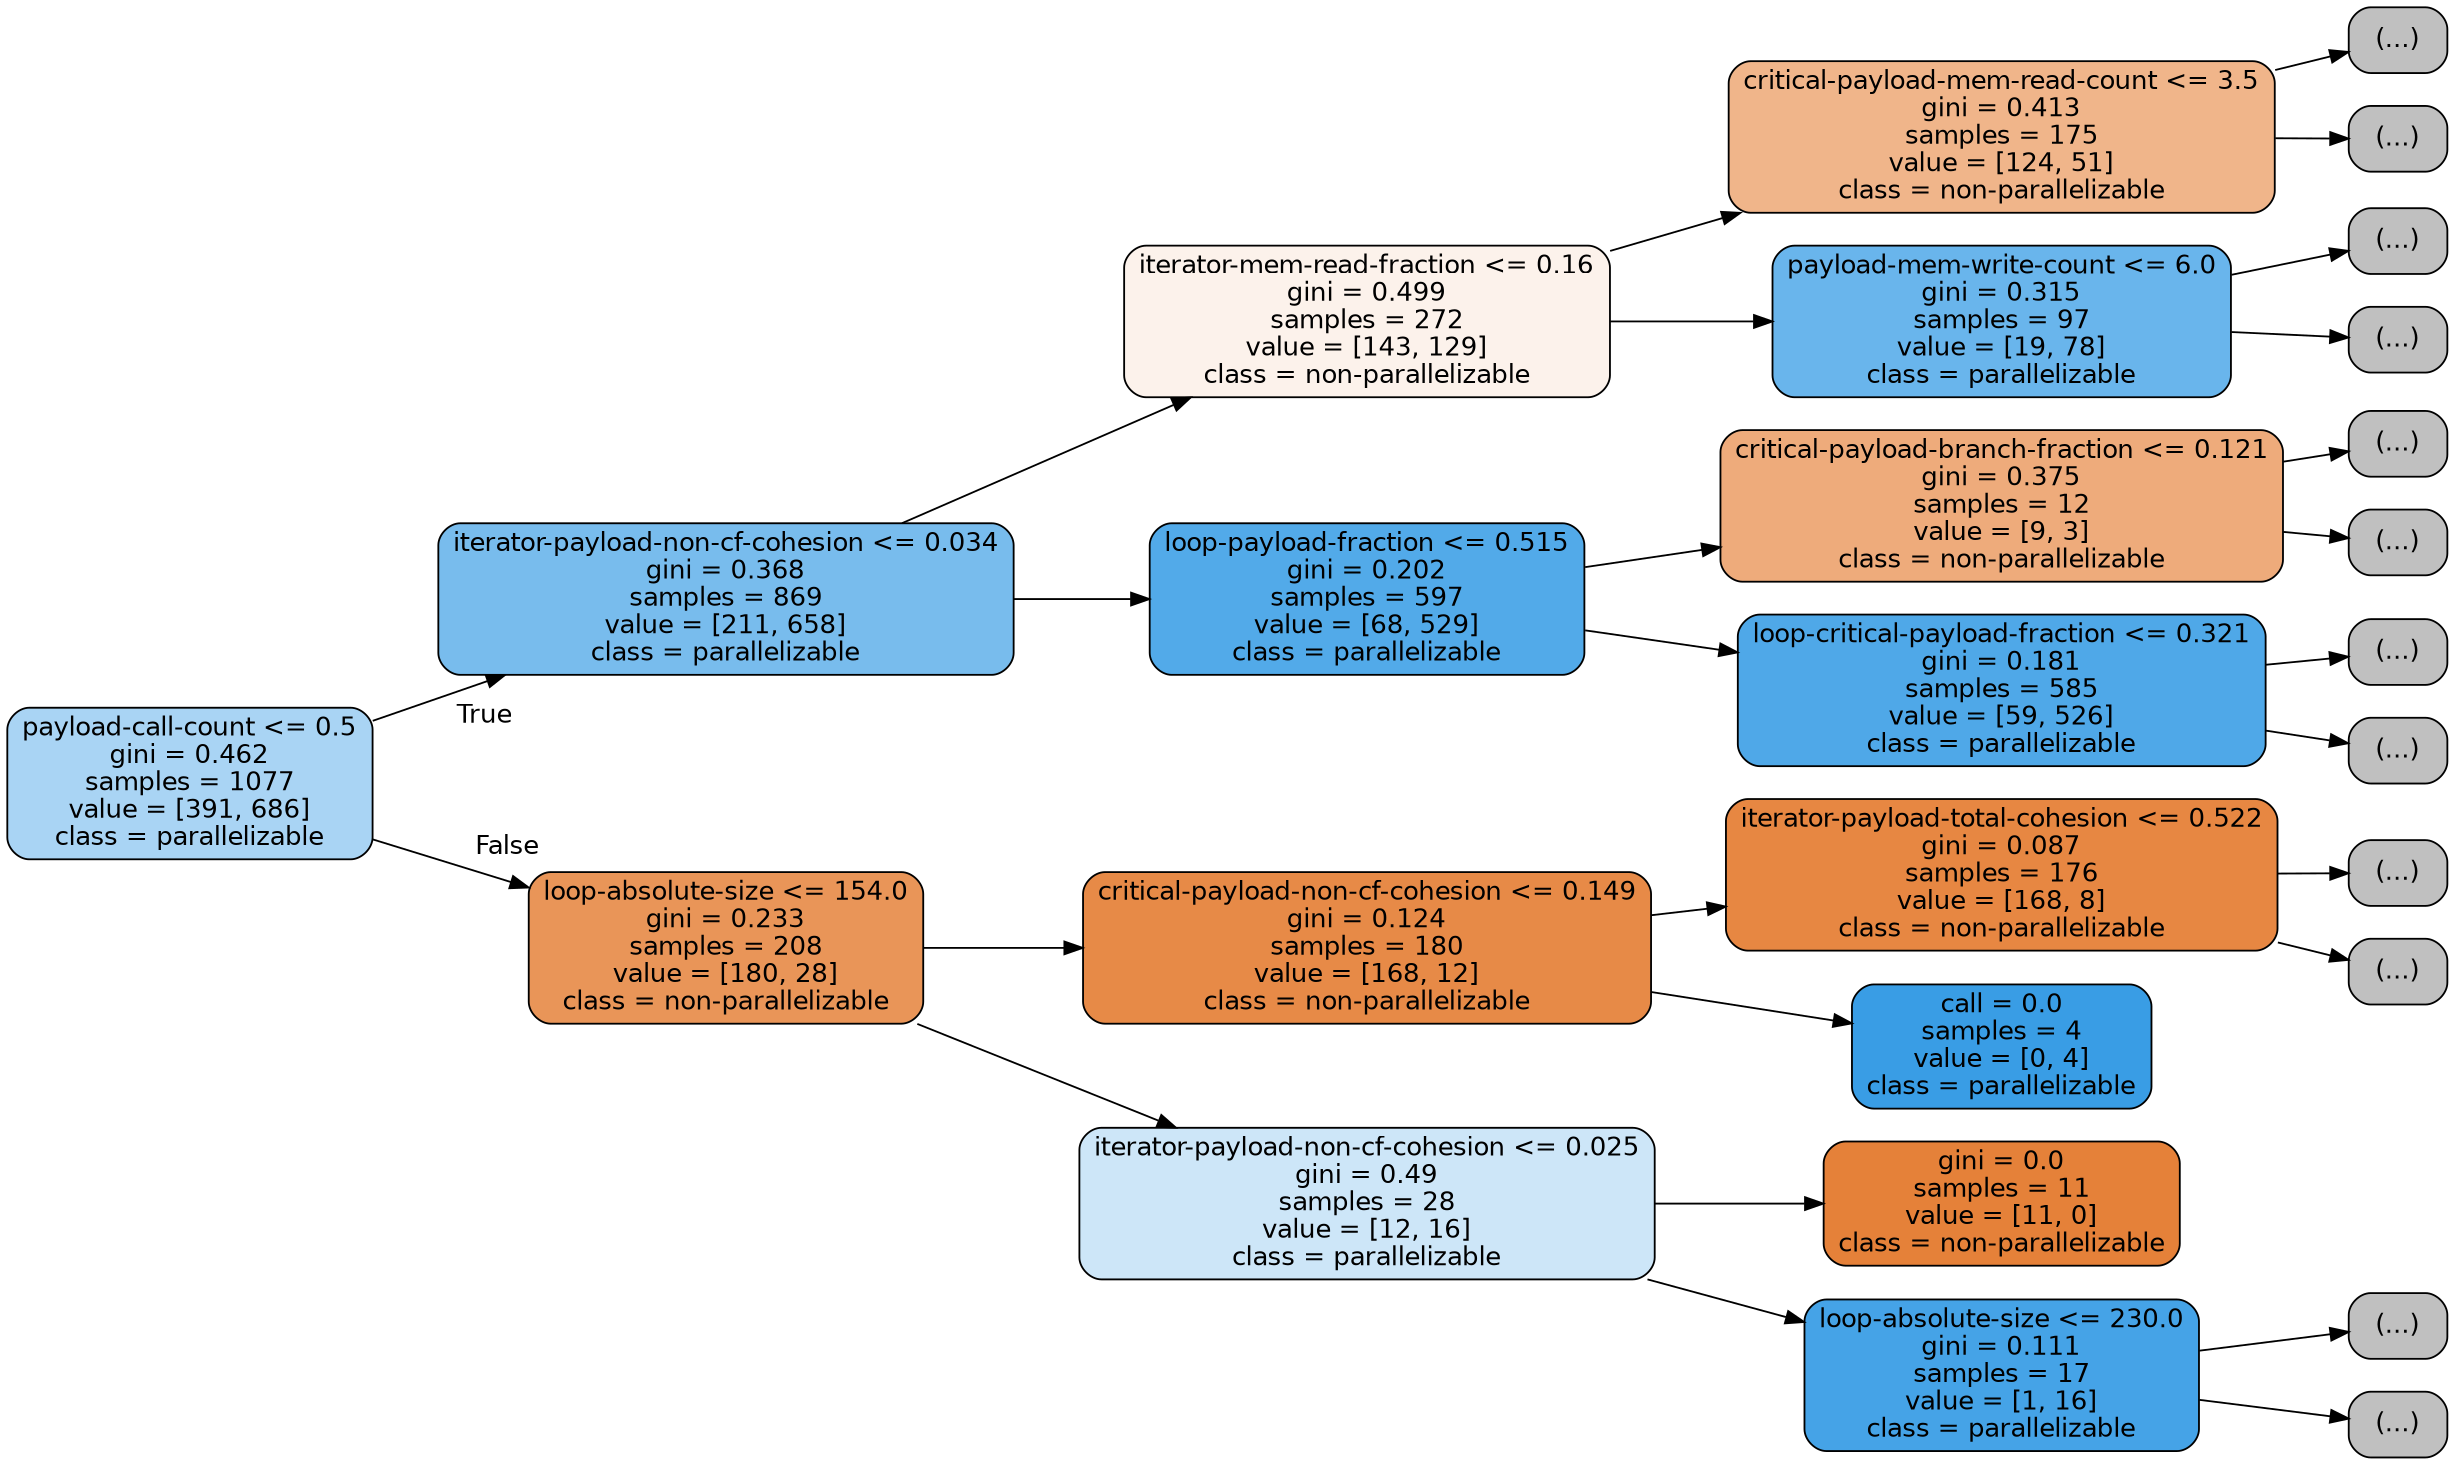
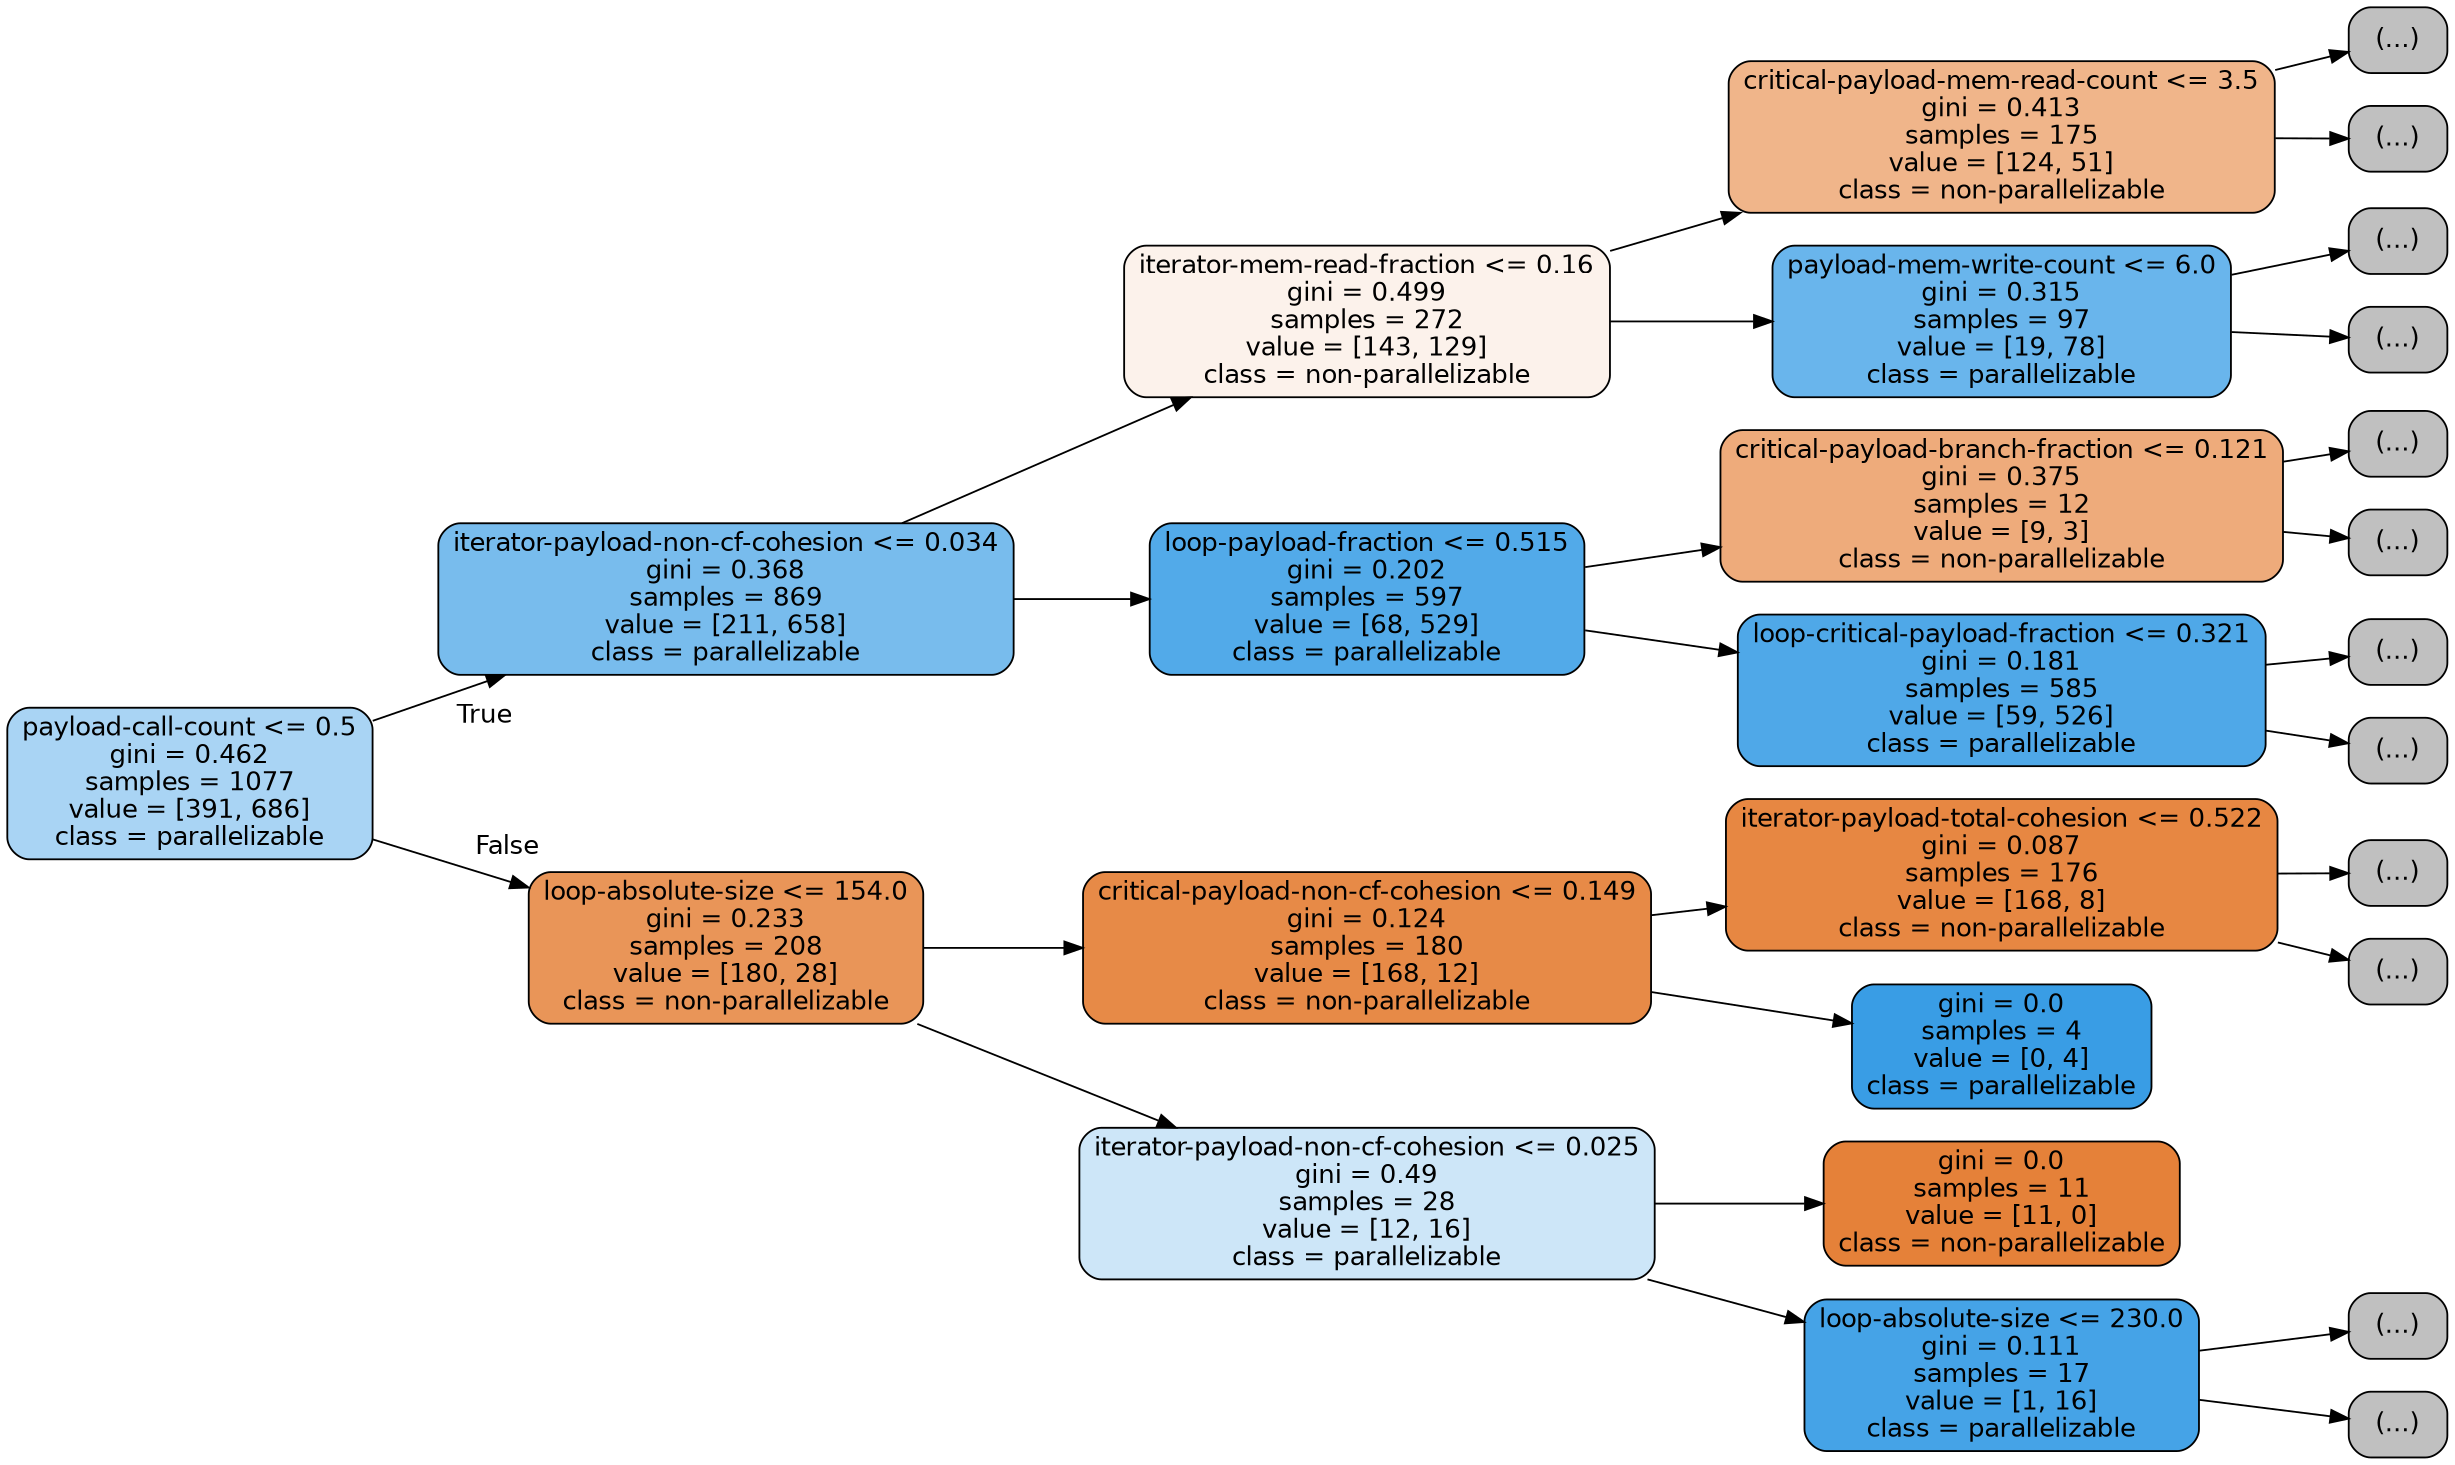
node "call = 0.0 samples = 4 value = [0, 4] class = parallelizable": label "call = 0.0 samples = 4 value = [0, 4] class = parallelizable" -> "gini = 0.0 samples = 4 value = [0, 4] class = parallelizable"
